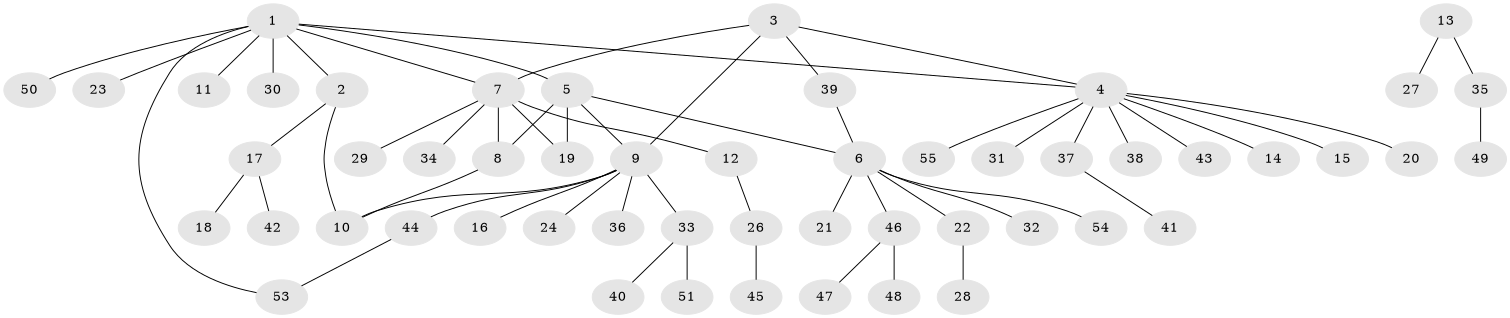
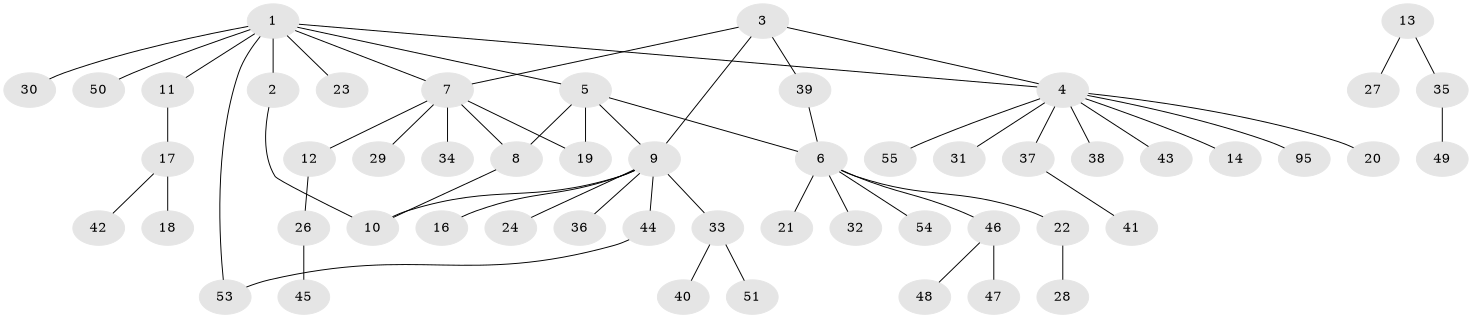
edge "2" -- "17": now "11" -- "17"
node "15": label "15" -> "95"
